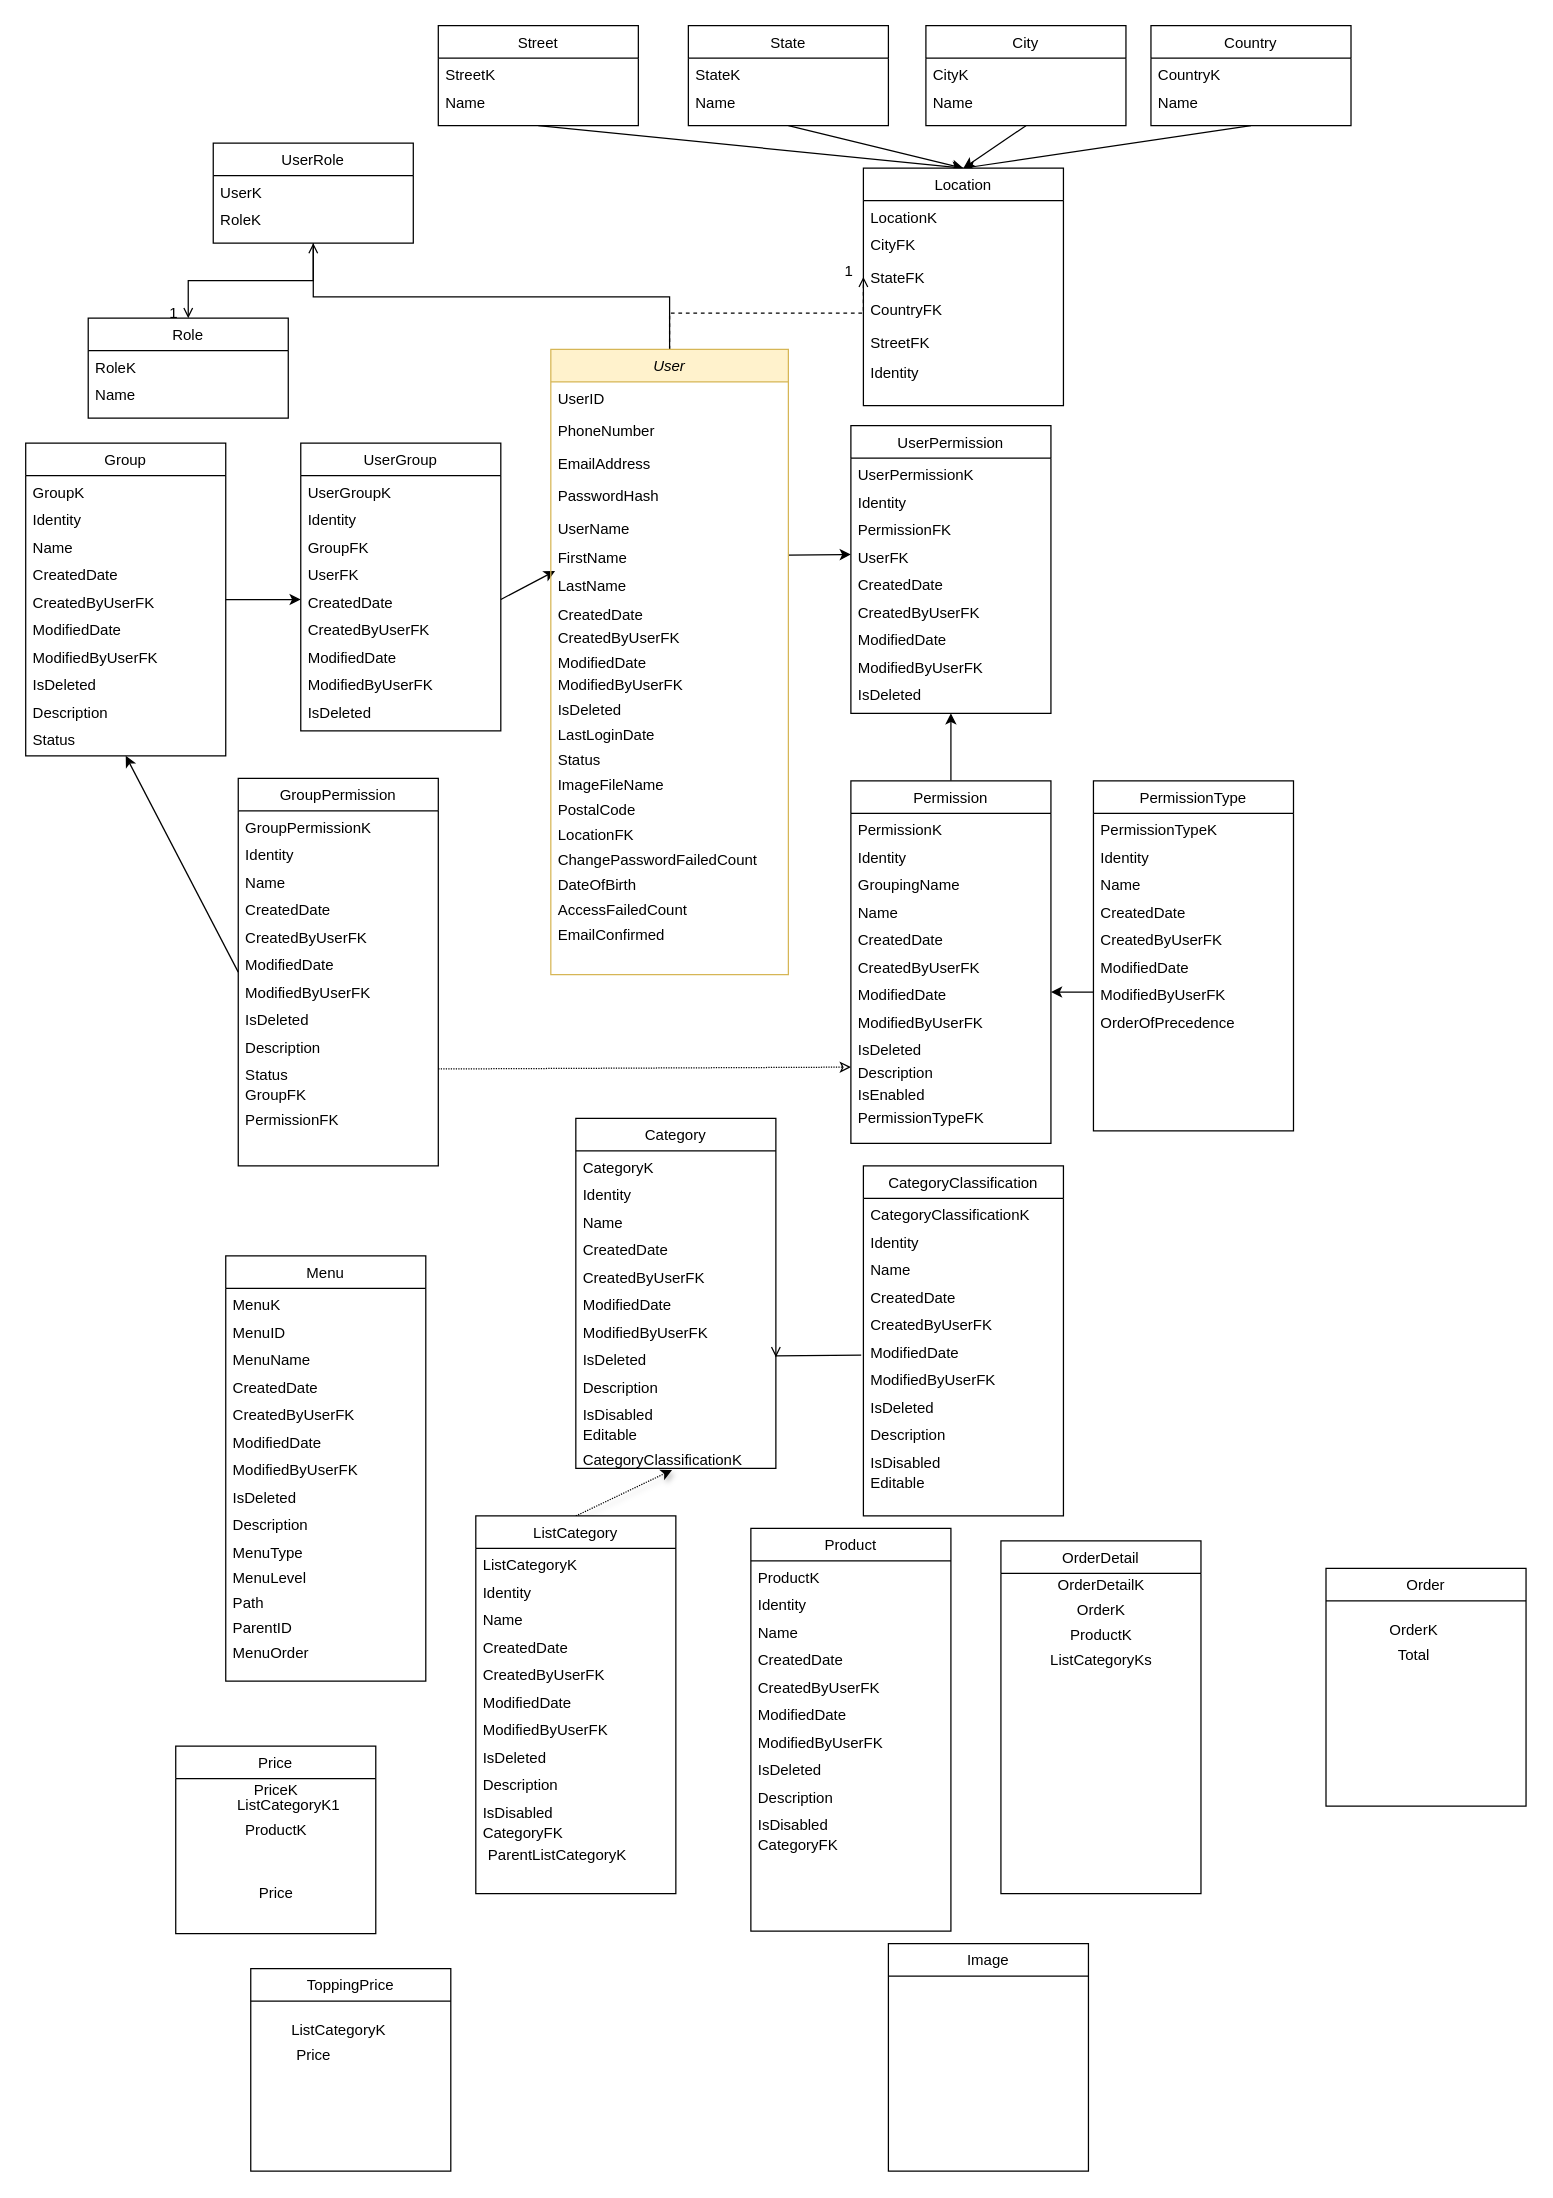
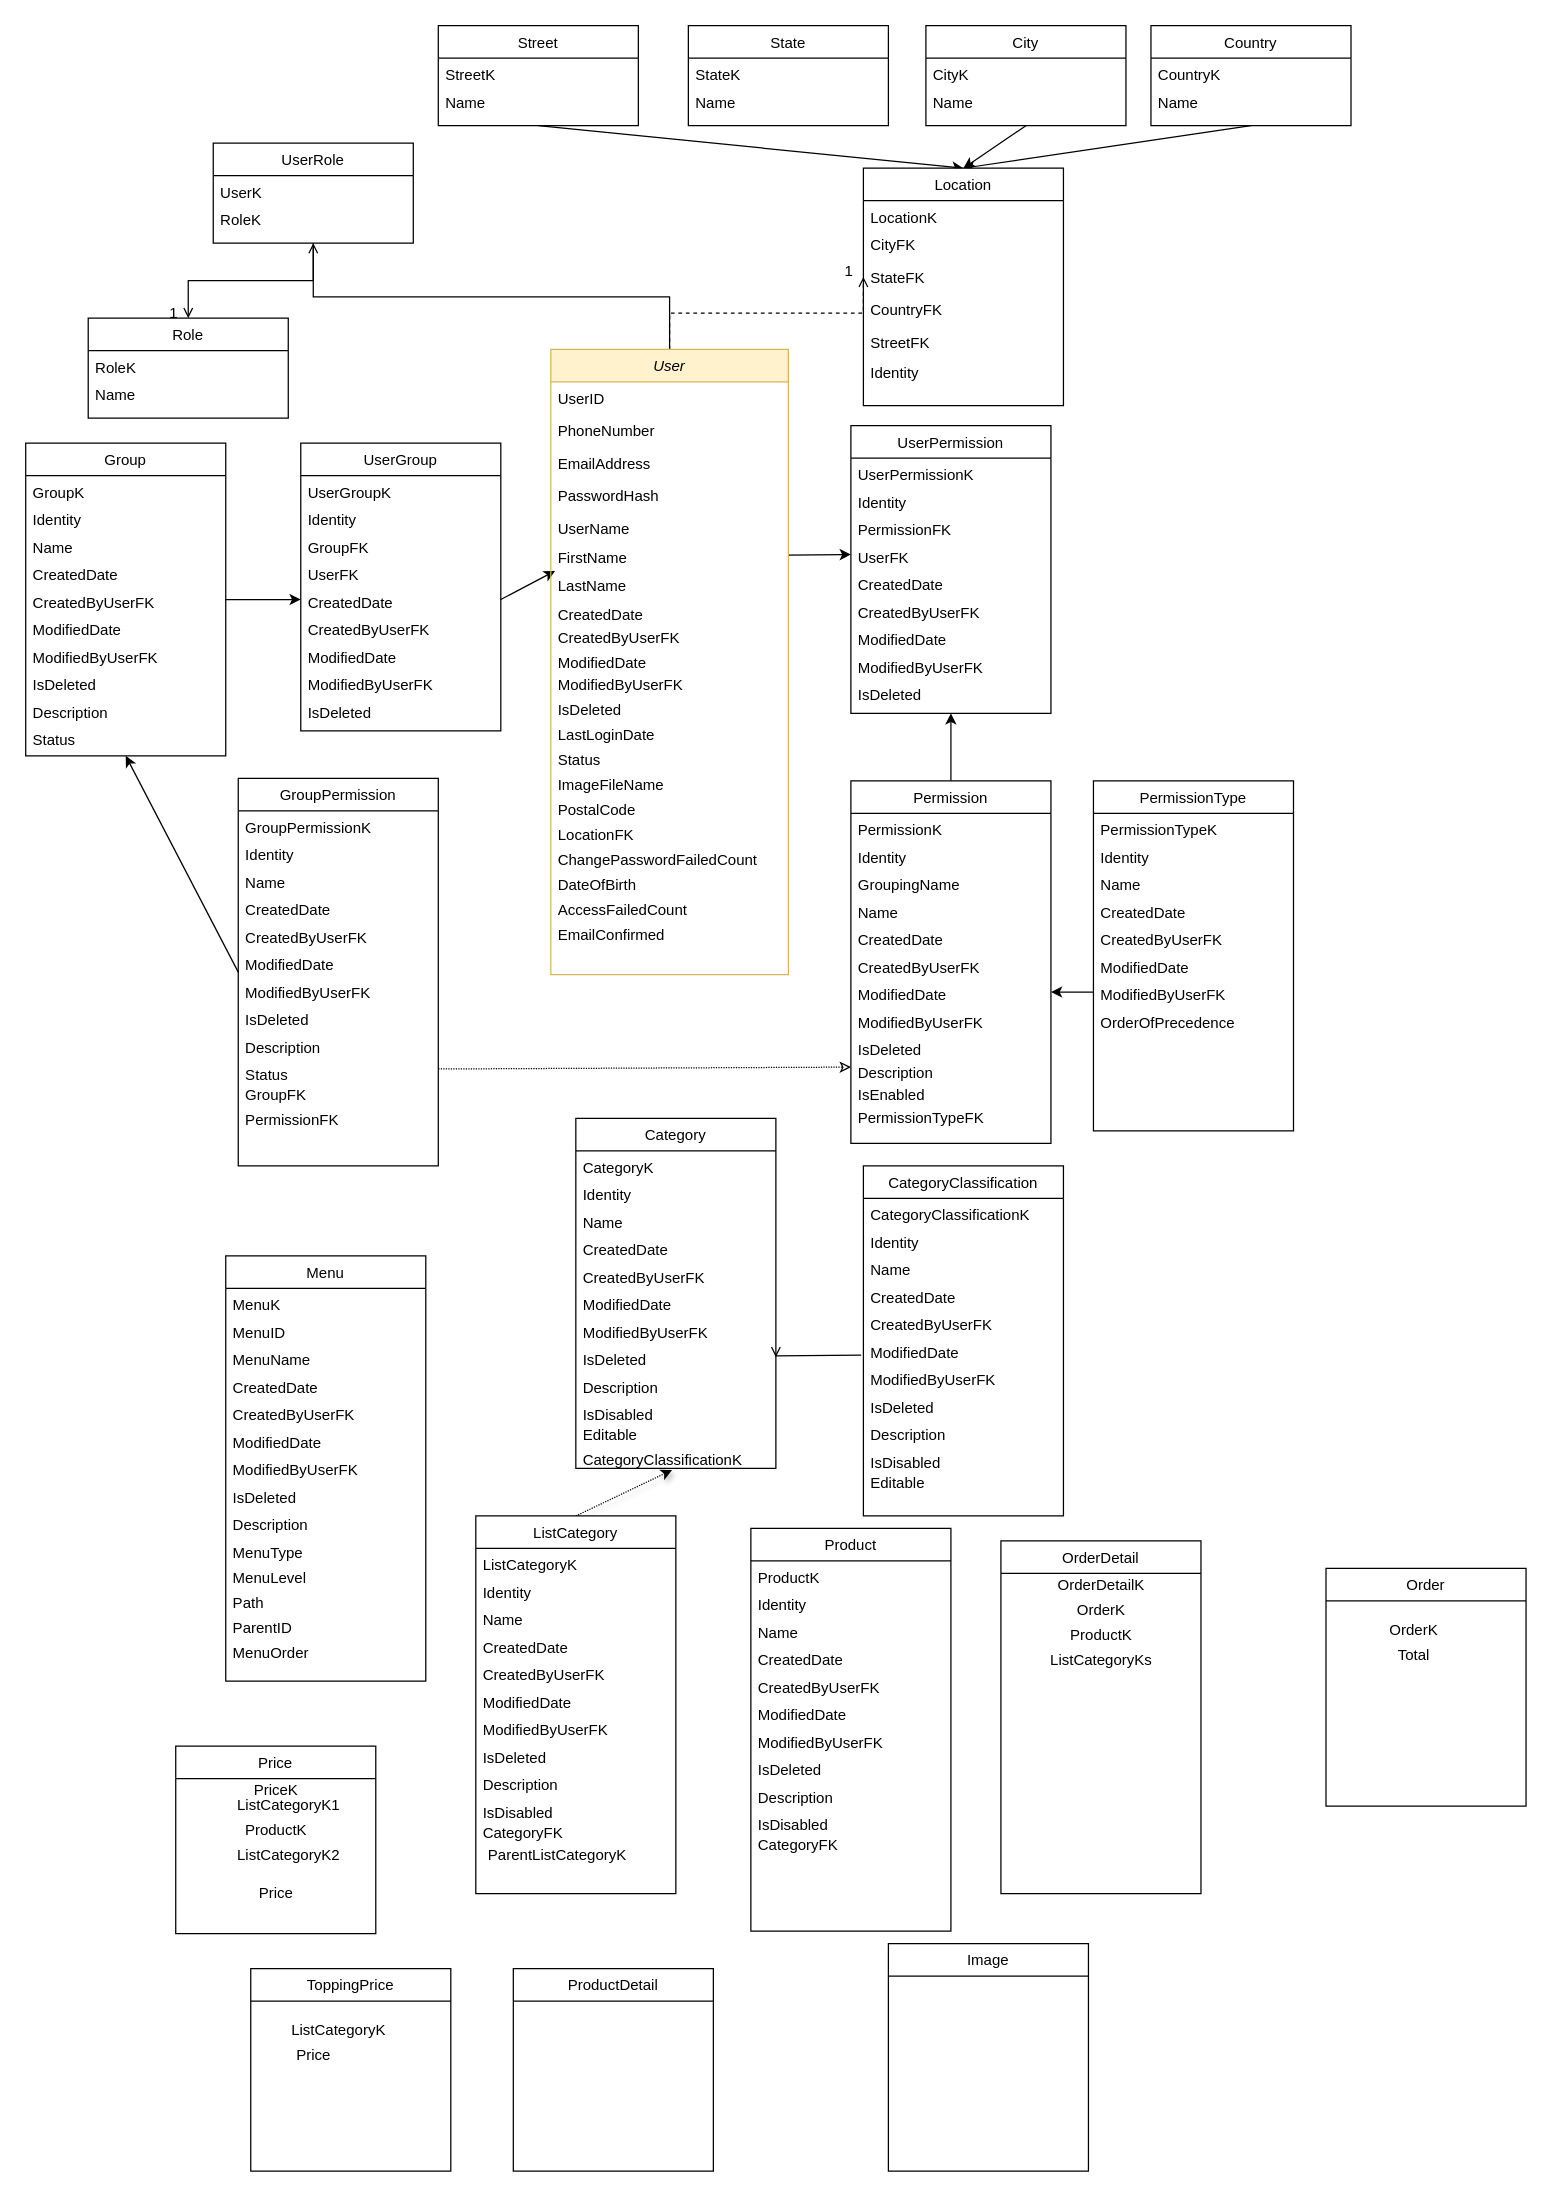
edge "State" -> "Location": removed
node "ListCategoryK2": added
node "ProductDetail": added
